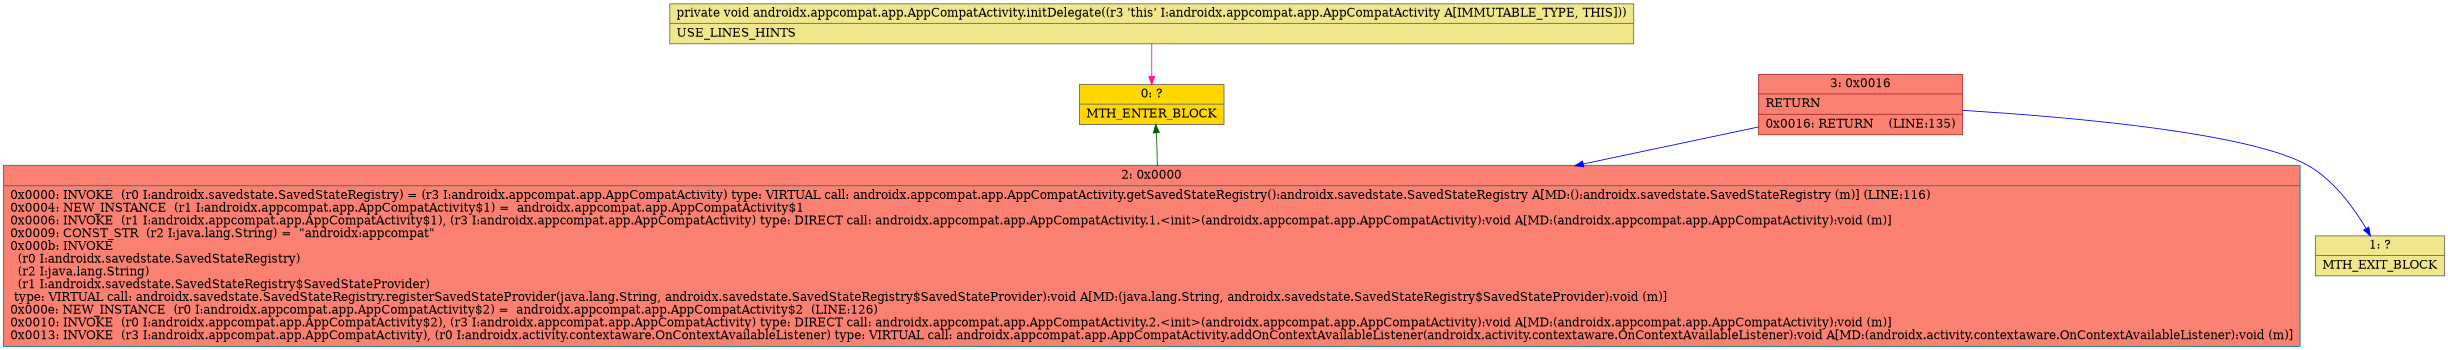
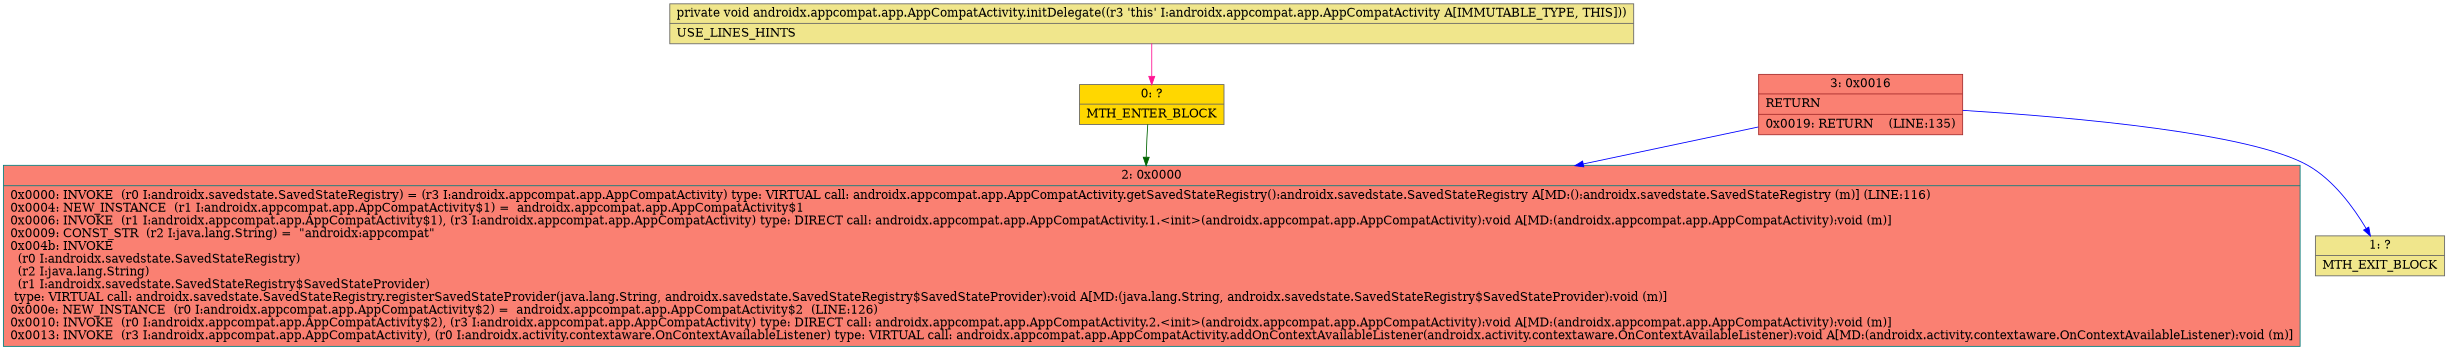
node "3: 0x0016": text "0x0016: RETURN    (LINE:135)" -> "0x0019: RETURN    (LINE:135)"
edge "2: 0x0000" -> "0: ?": reversed
node "2: 0x0000": text "0x000b: INVOKE" -> "0x004b: INVOKE"
